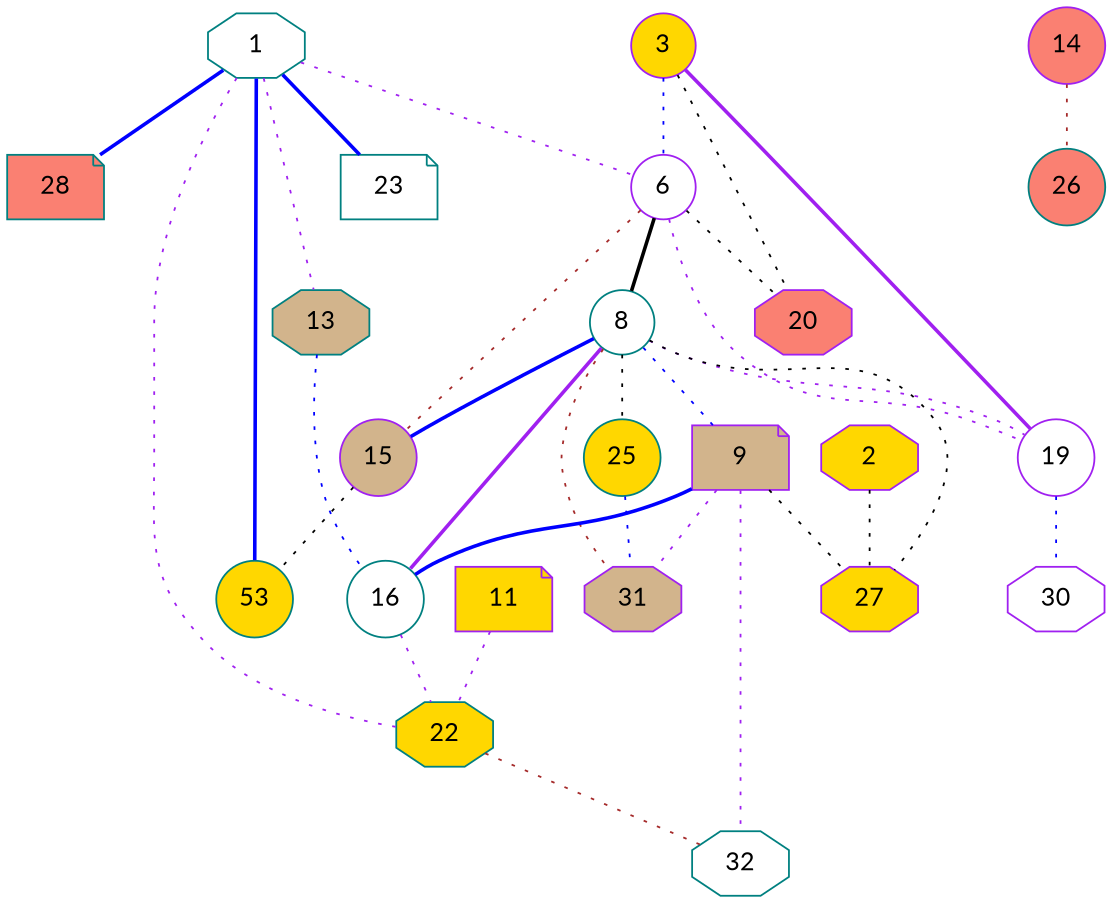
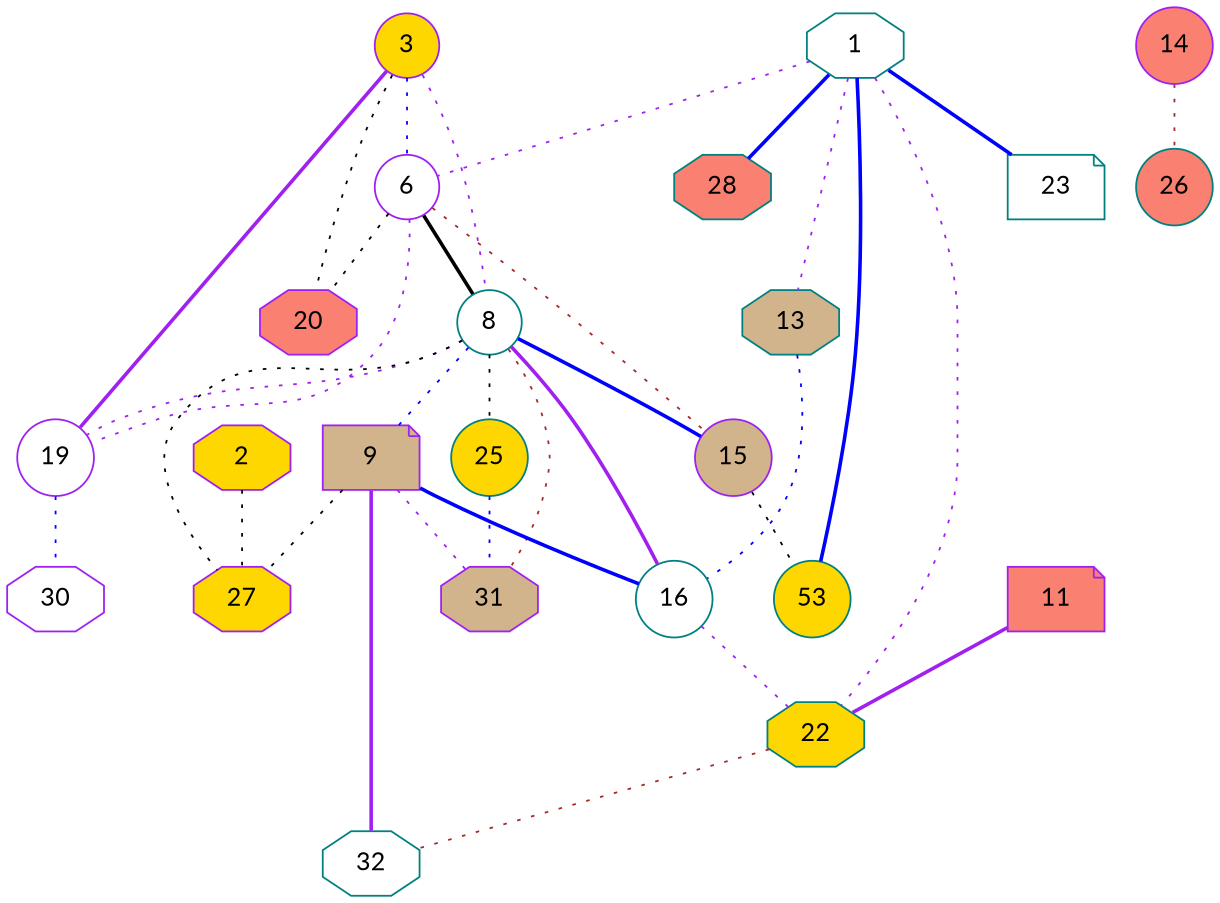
edge "3" -- "8": added
node "28": shape note -> octagon
node "11": fillcolor gold -> salmon
edge "9" -- "32": style dotted -> bold
edge "11" -- "22": style dotted -> bold
